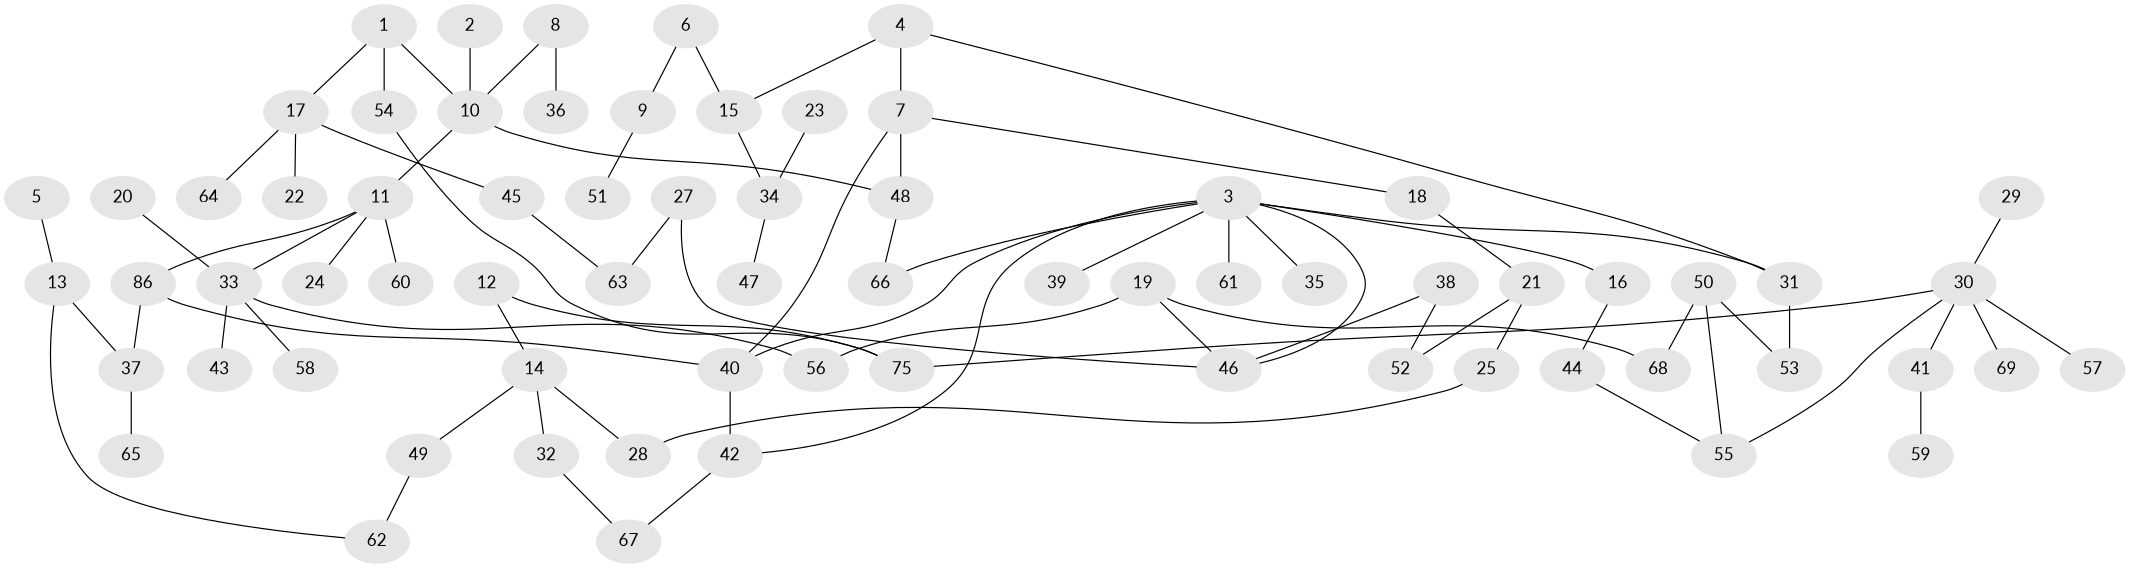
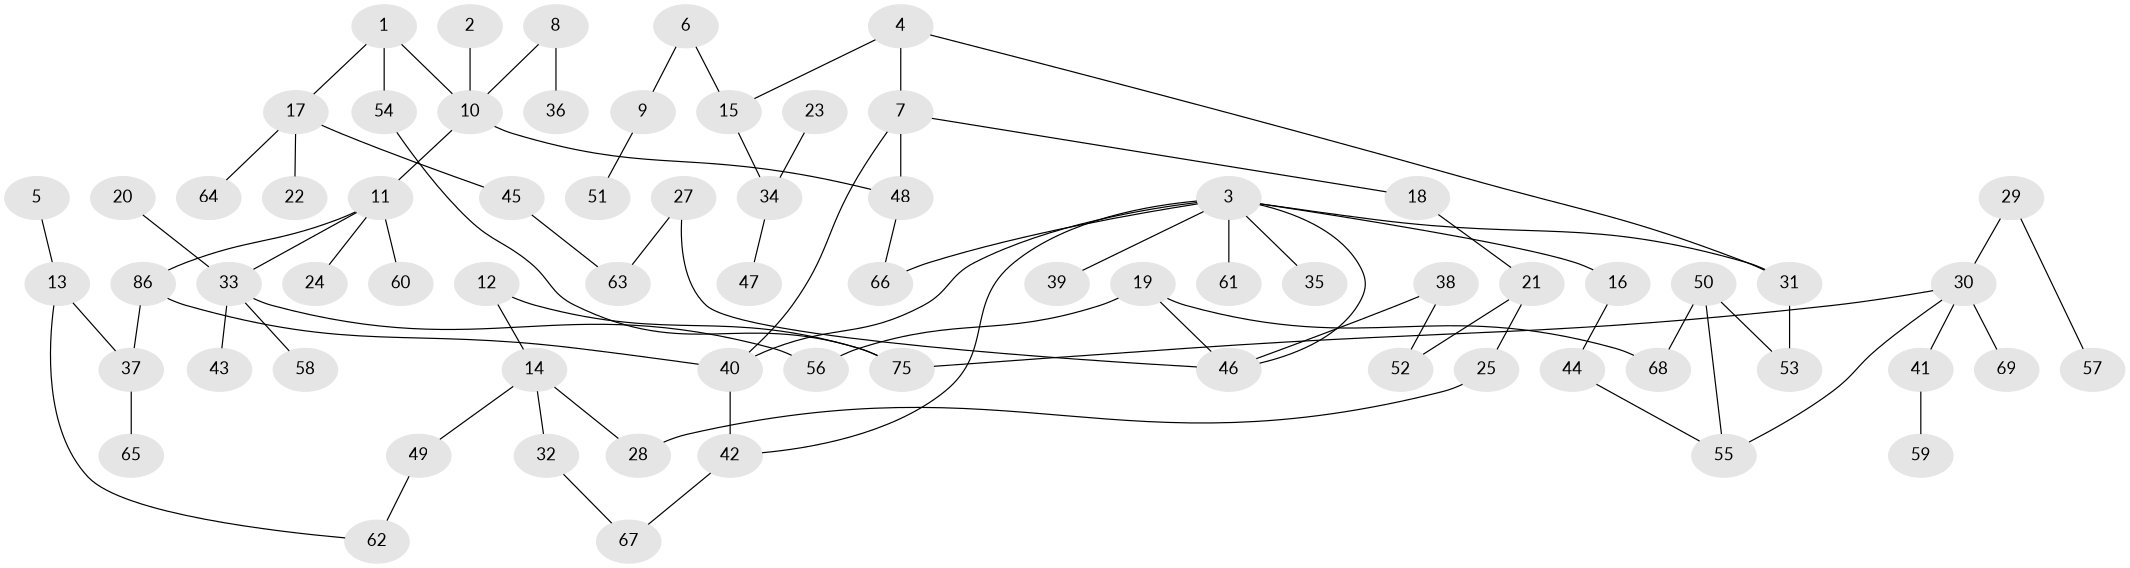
edge "30" -- "57": now "29" -- "57"
